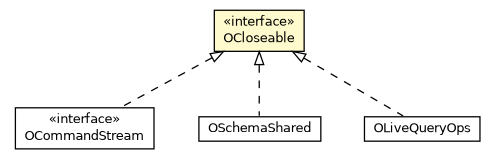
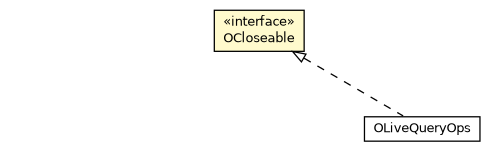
node "OCommandStream": removed
node "OSchemaShared": removed
